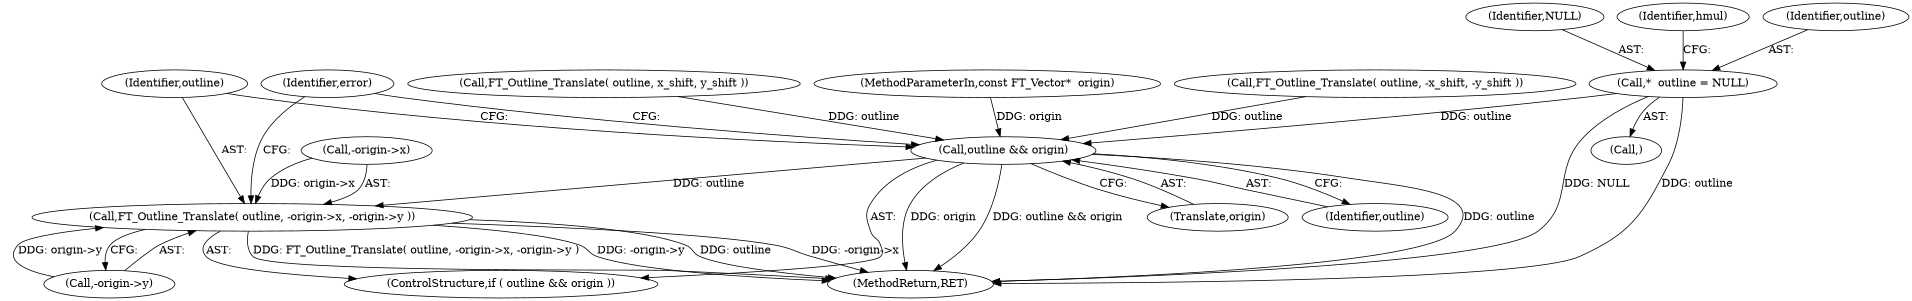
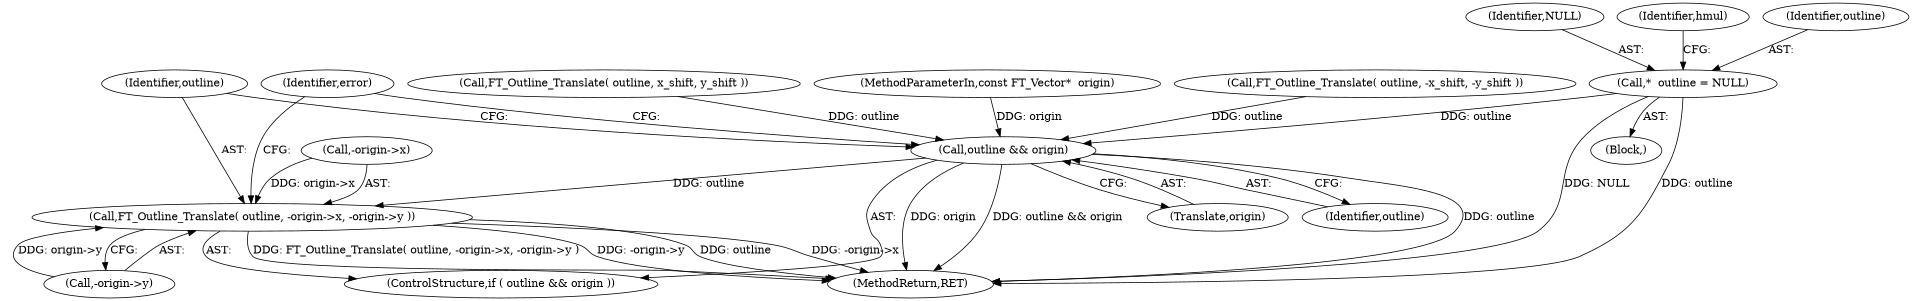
node "(Call,)": label "(Call,)" -> "(Block,)"
